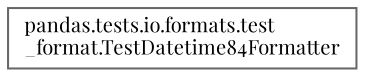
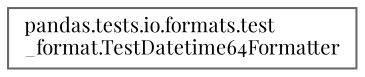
node "pandas.tests.io.formats.test _format.TestDatetime84Formatter": label "pandas.tests.io.formats.test _format.TestDatetime84Formatter" -> "pandas.tests.io.formats.test _format.TestDatetime64Formatter"
